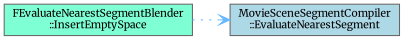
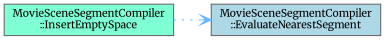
node "FEvaluateNearestSegmentBlender ::InsertEmptySpace": label "FEvaluateNearestSegmentBlender ::InsertEmptySpace" -> "MovieSceneSegmentCompiler ::InsertEmptySpace"
